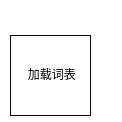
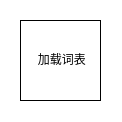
node "加载词表": moved (51, 76) -> (61, 61)
